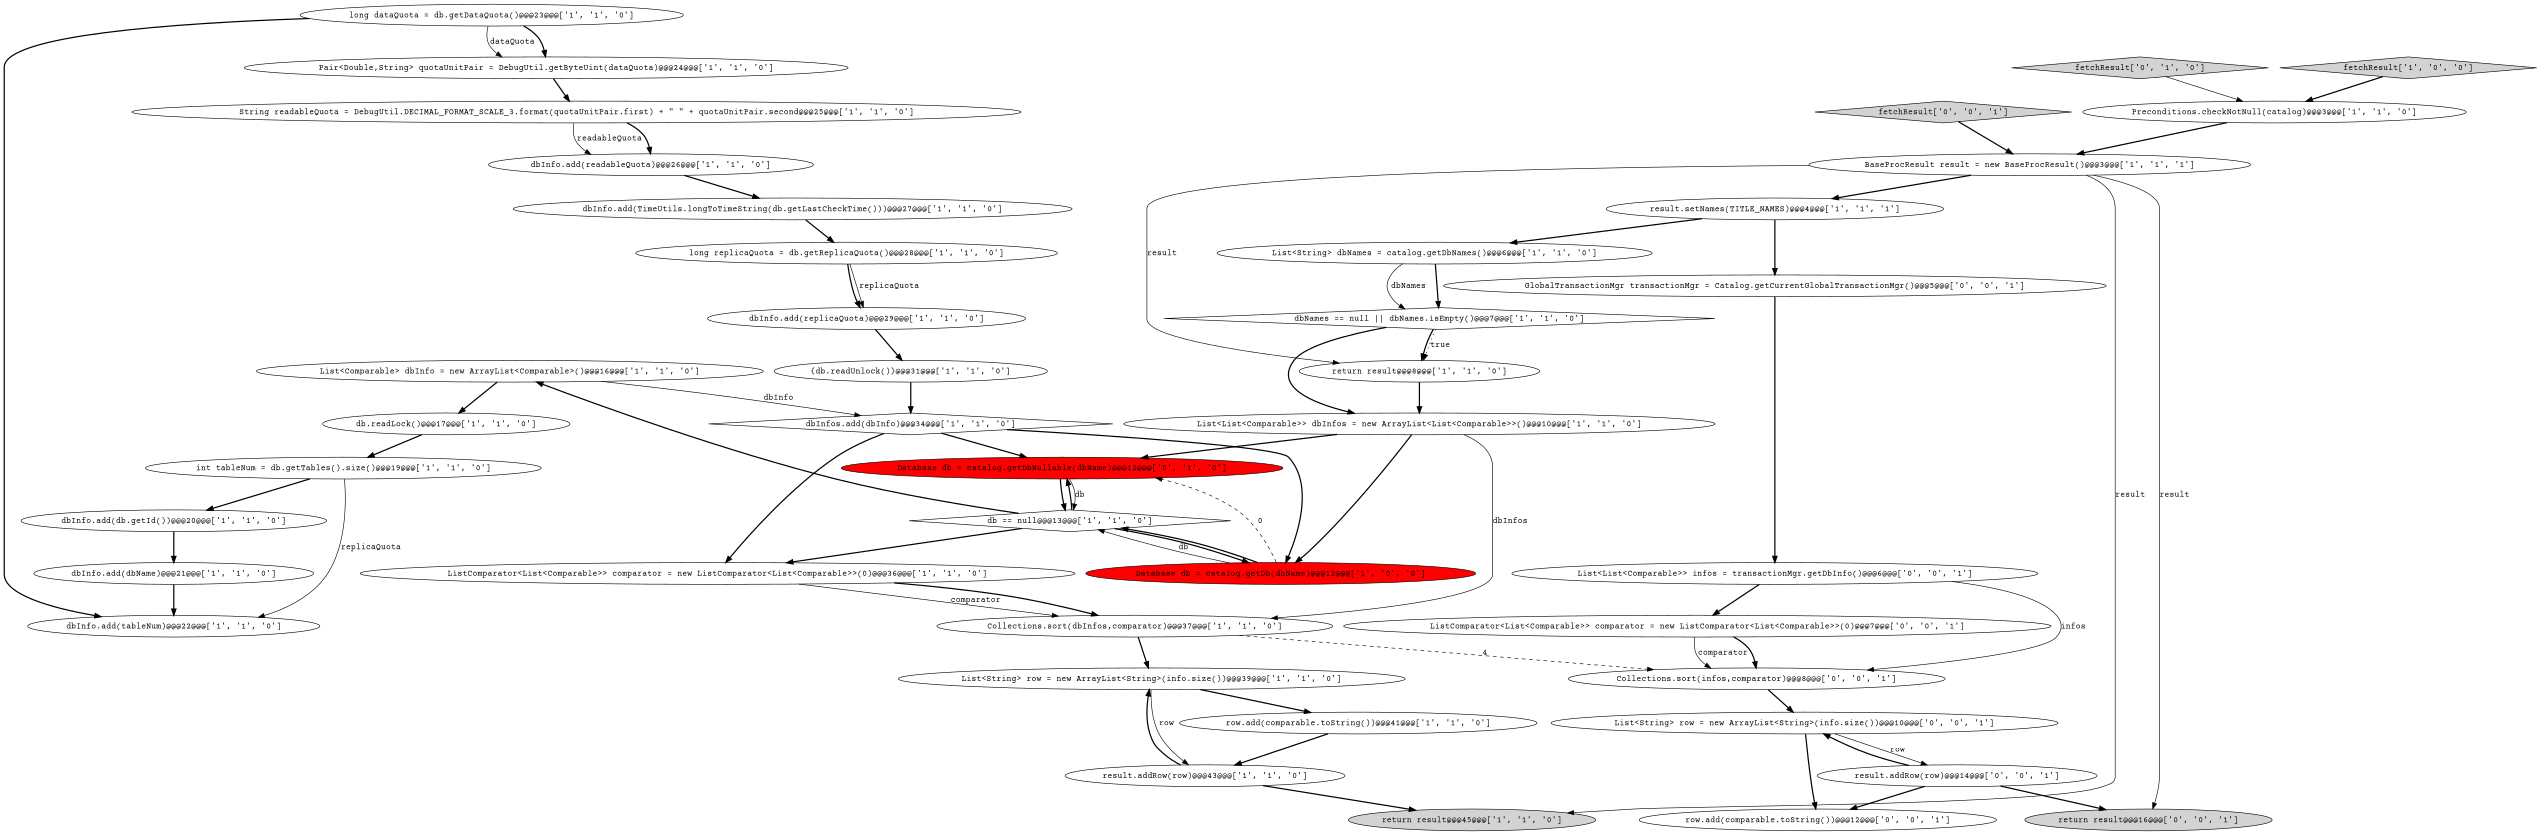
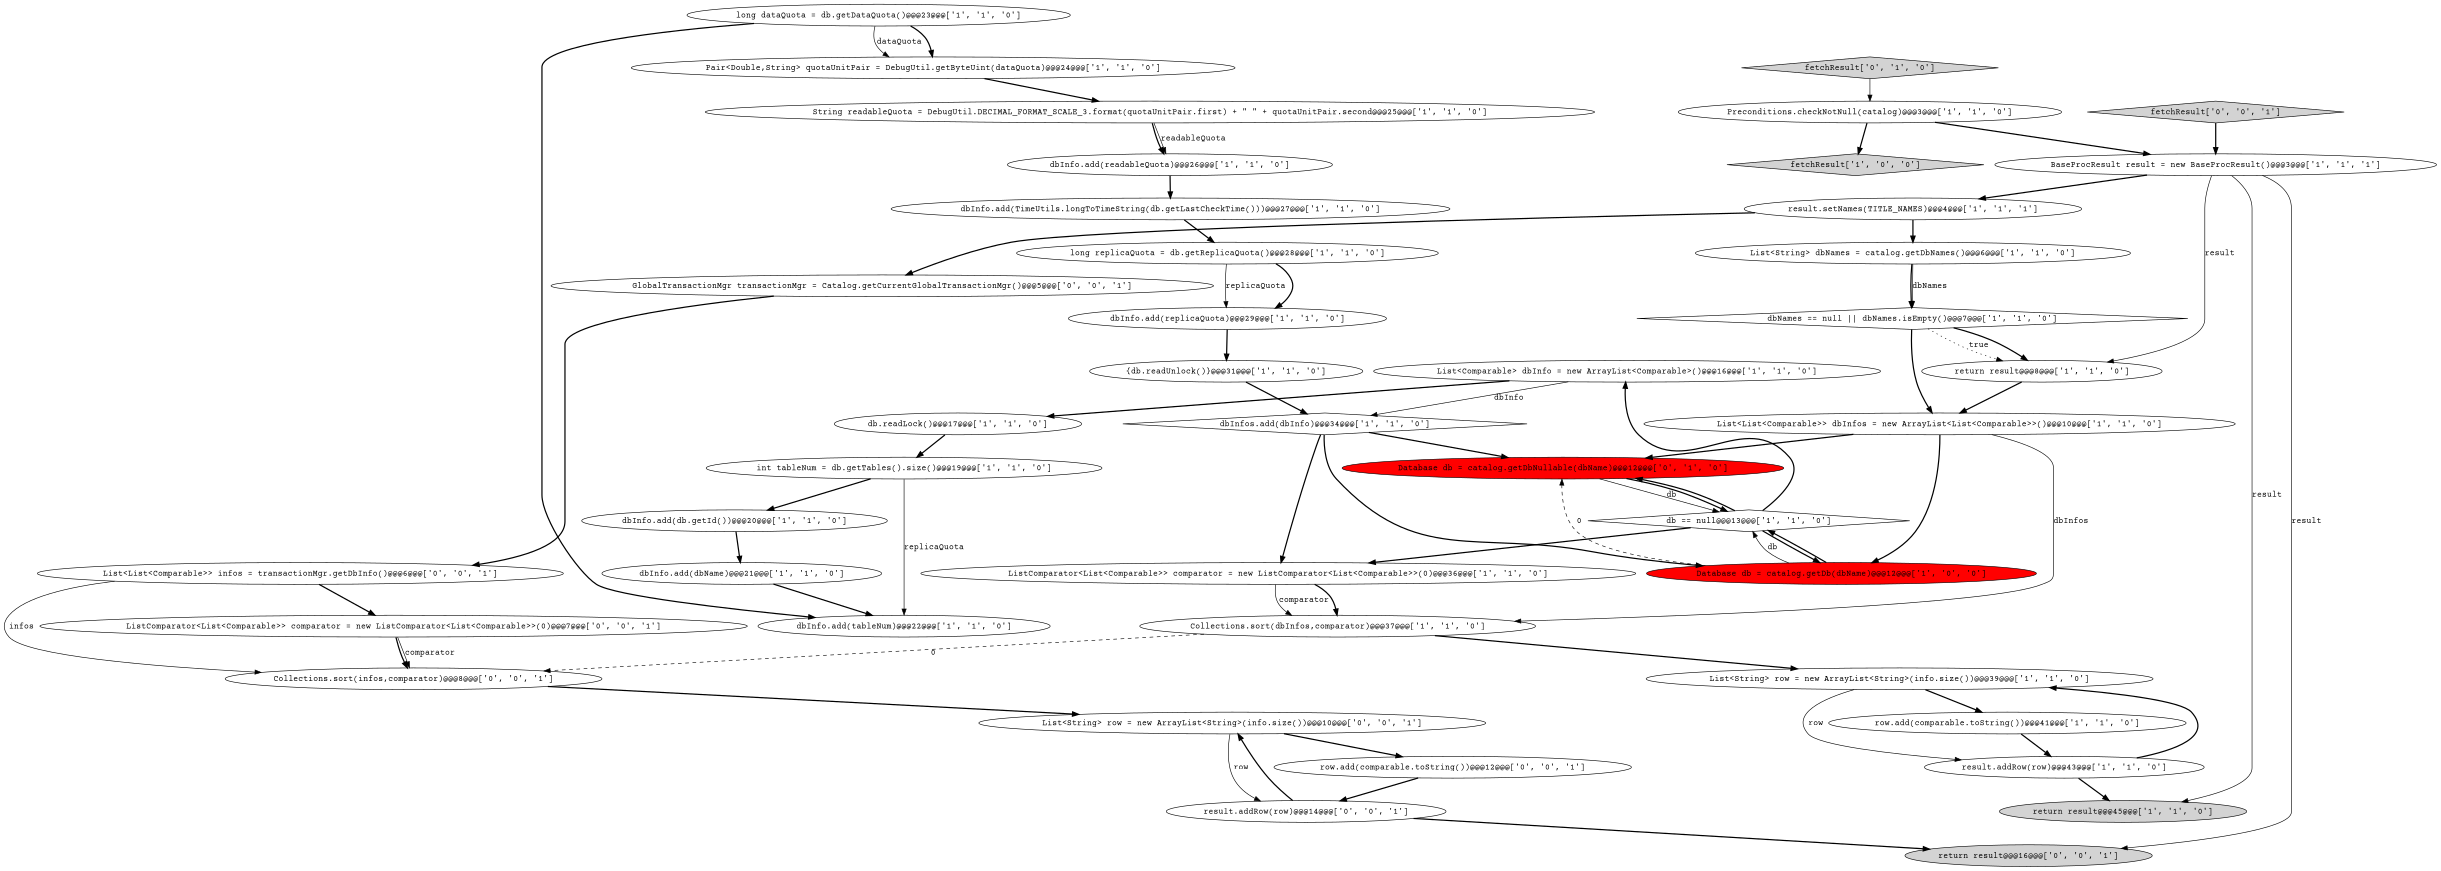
edge "fetchResult['1', '0', '0']" -> "Preconditions.checkNotNull(catalog)@@@3@@@['1', '1', '0']": reversed
edge "Collections.sort(dbInfos,comparator)@@@37@@@['1', '1', '0']" -> "Collections.sort(infos,comparator)@@@8@@@['0', '0', '1']": label "4" -> "0"
edge "result.addRow(row)@@@14@@@['0', '0', '1']" -> "row.add(comparable.toString())@@@12@@@['0', '0', '1']": reversed
